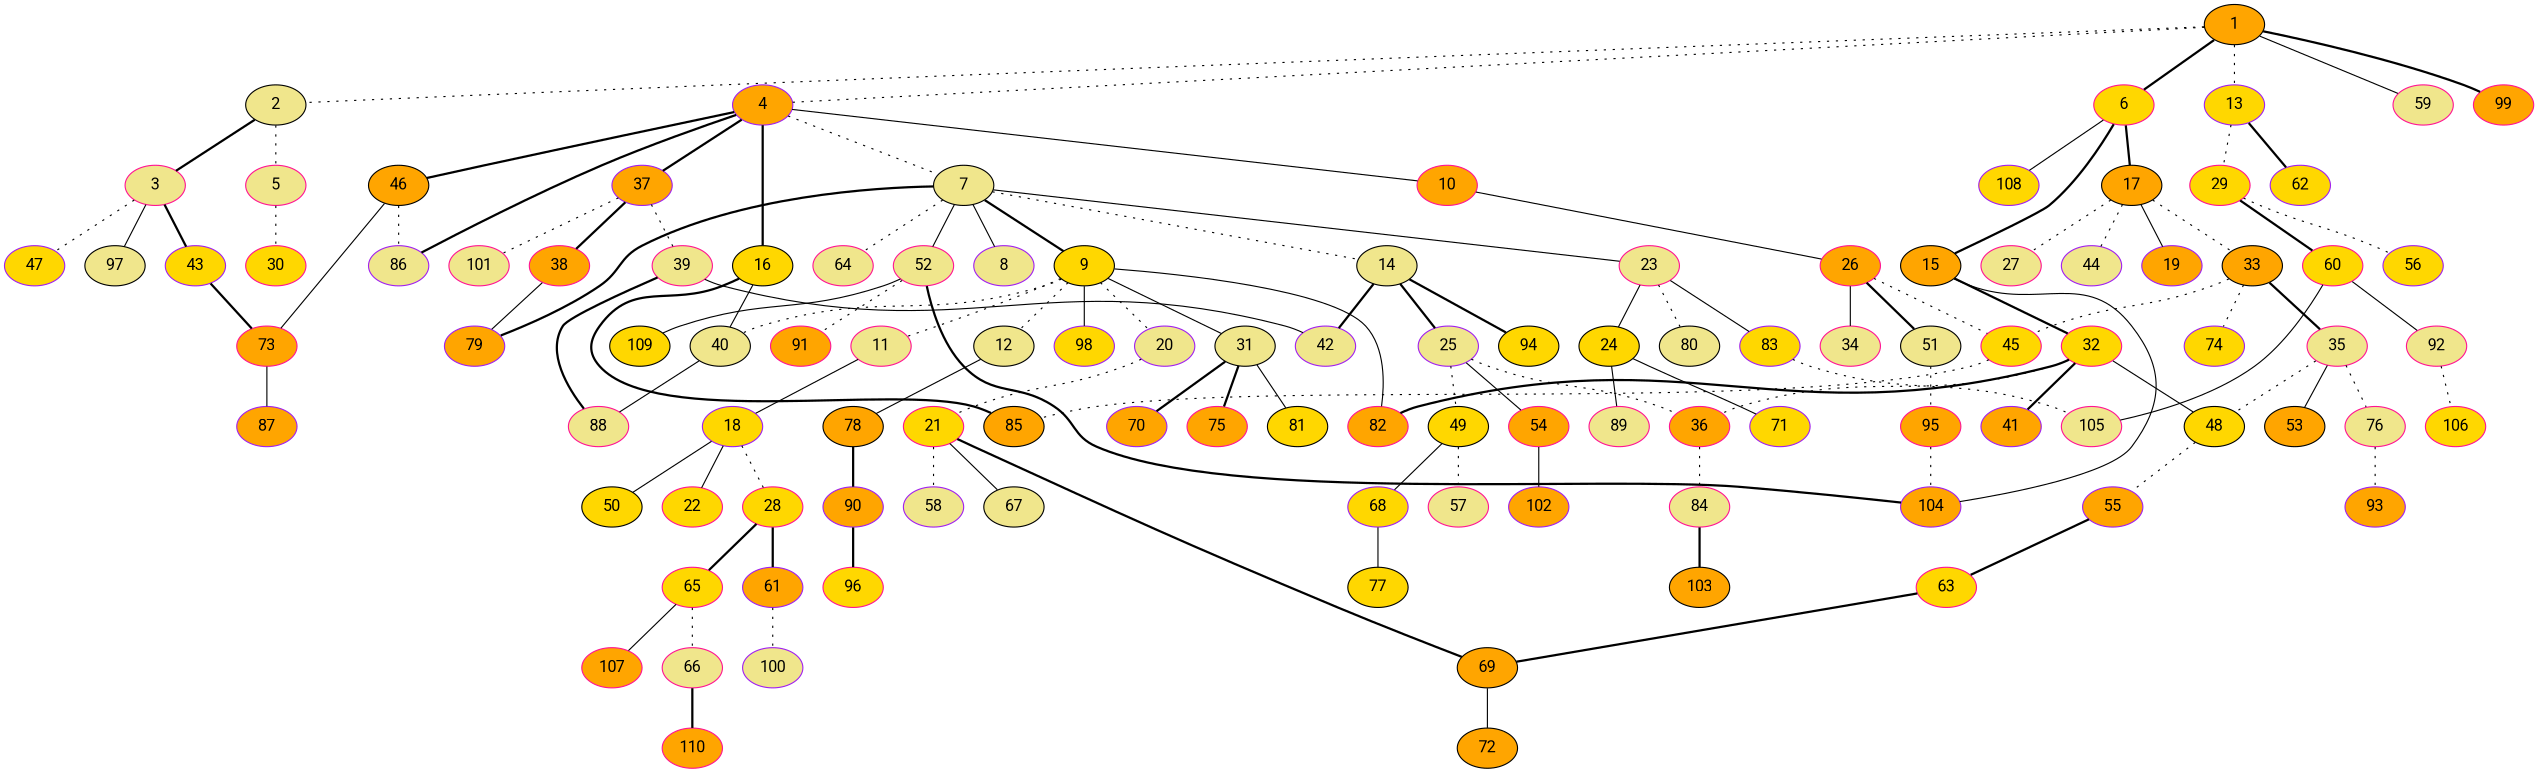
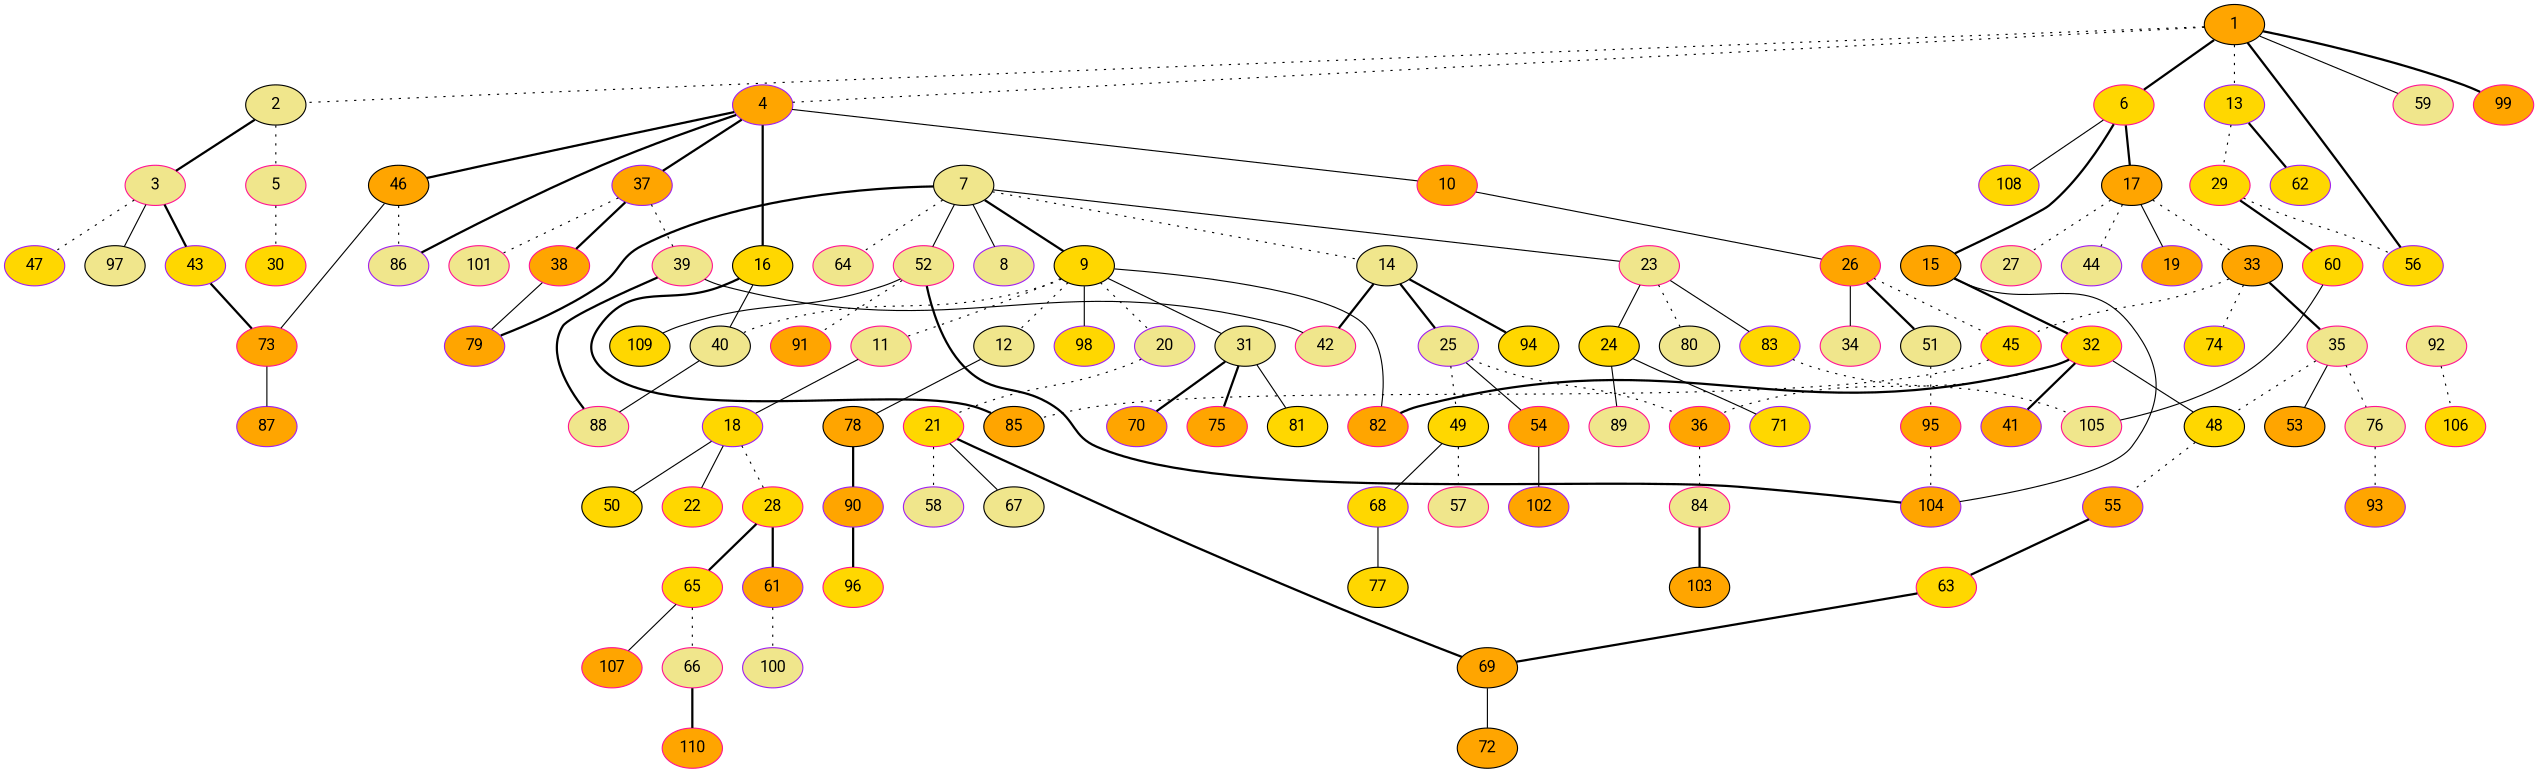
edge "1" -- "56": added
edge "4" -- "7": removed
edge "60" -- "92": removed
node "42": color purple -> deeppink
